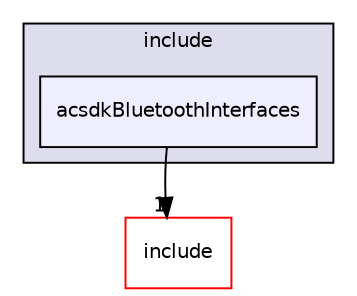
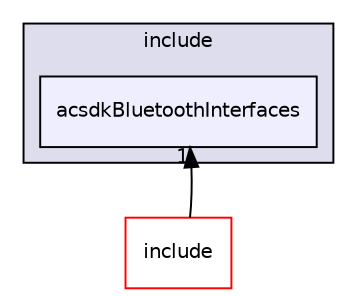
edge "acsdkBluetoothInterfaces" -> "include": reversed
